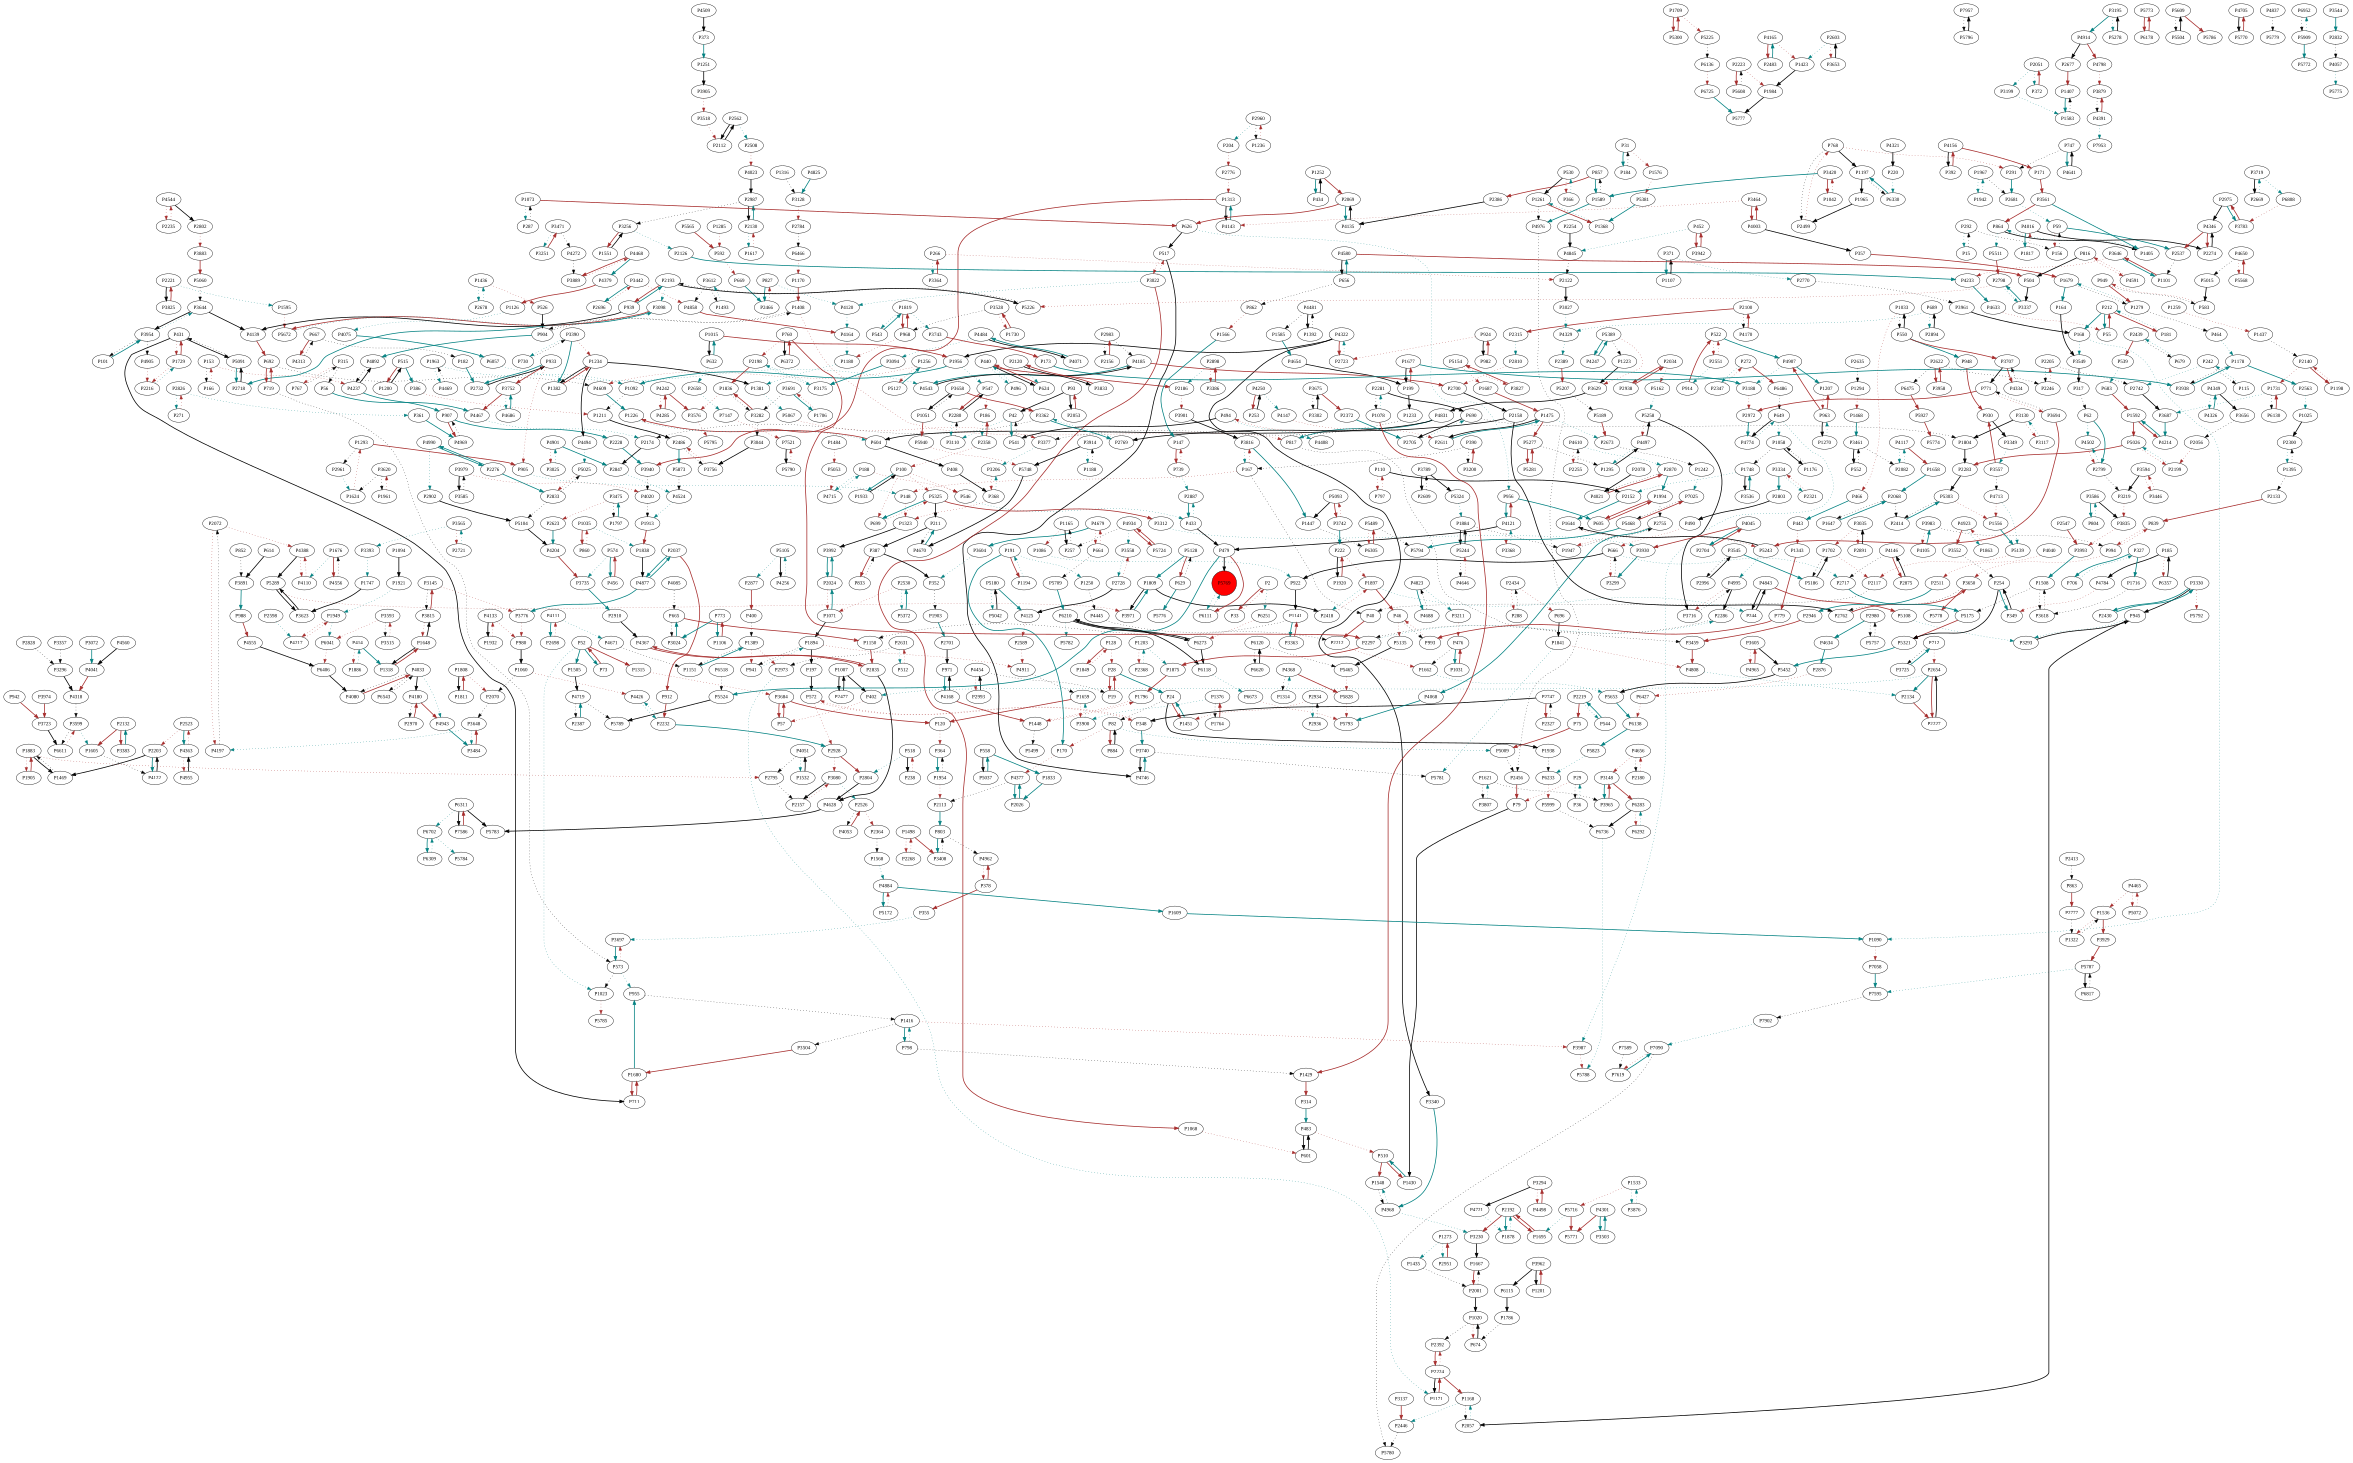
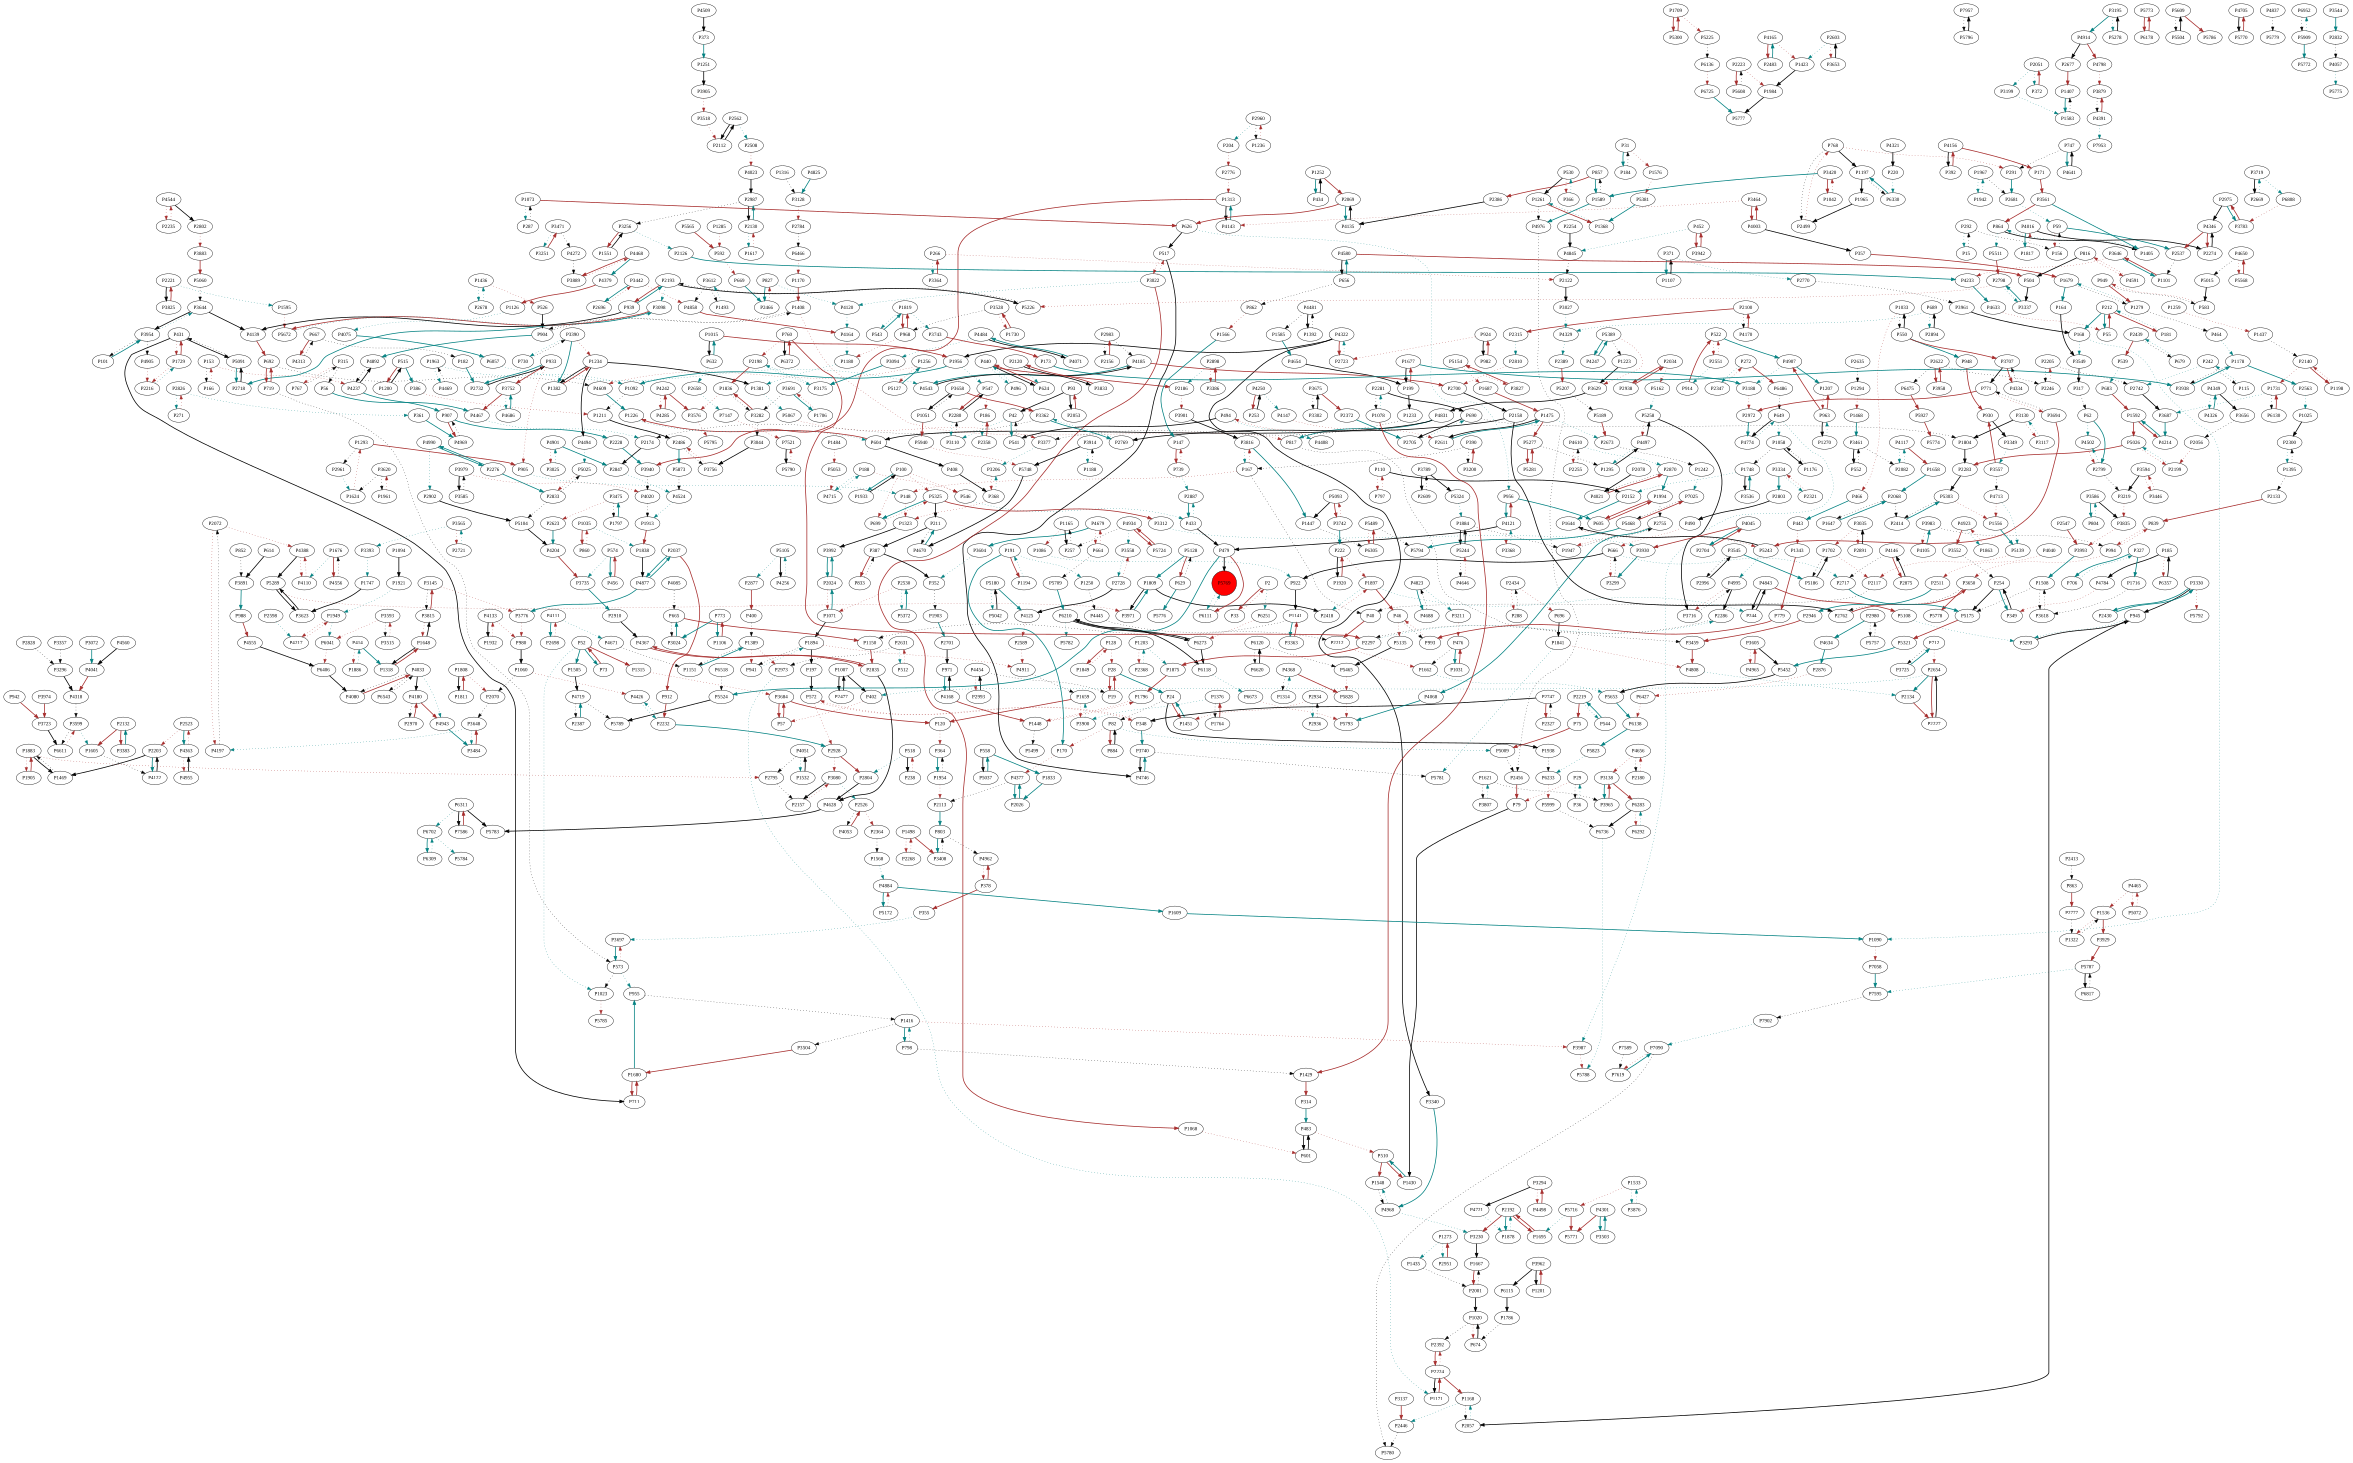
edge "P2358" -> "P100": removed
edge "P254" -> "P5321": now "P254" -> "P5175"
node "P3148": label "P3148" -> "P3138"
